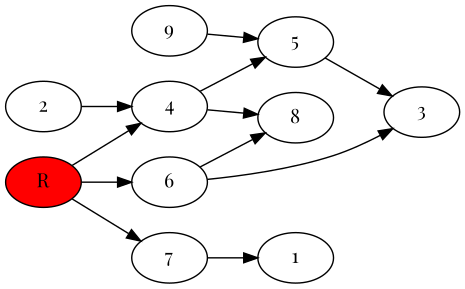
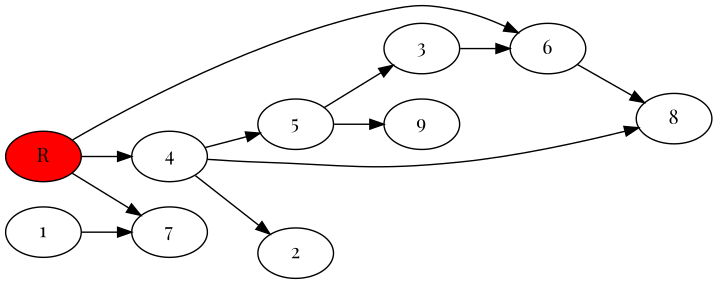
edge "9" -> "5": reversed
edge "2" -> "4": reversed
edge "6" -> "3": reversed
edge "7" -> "1": reversed
